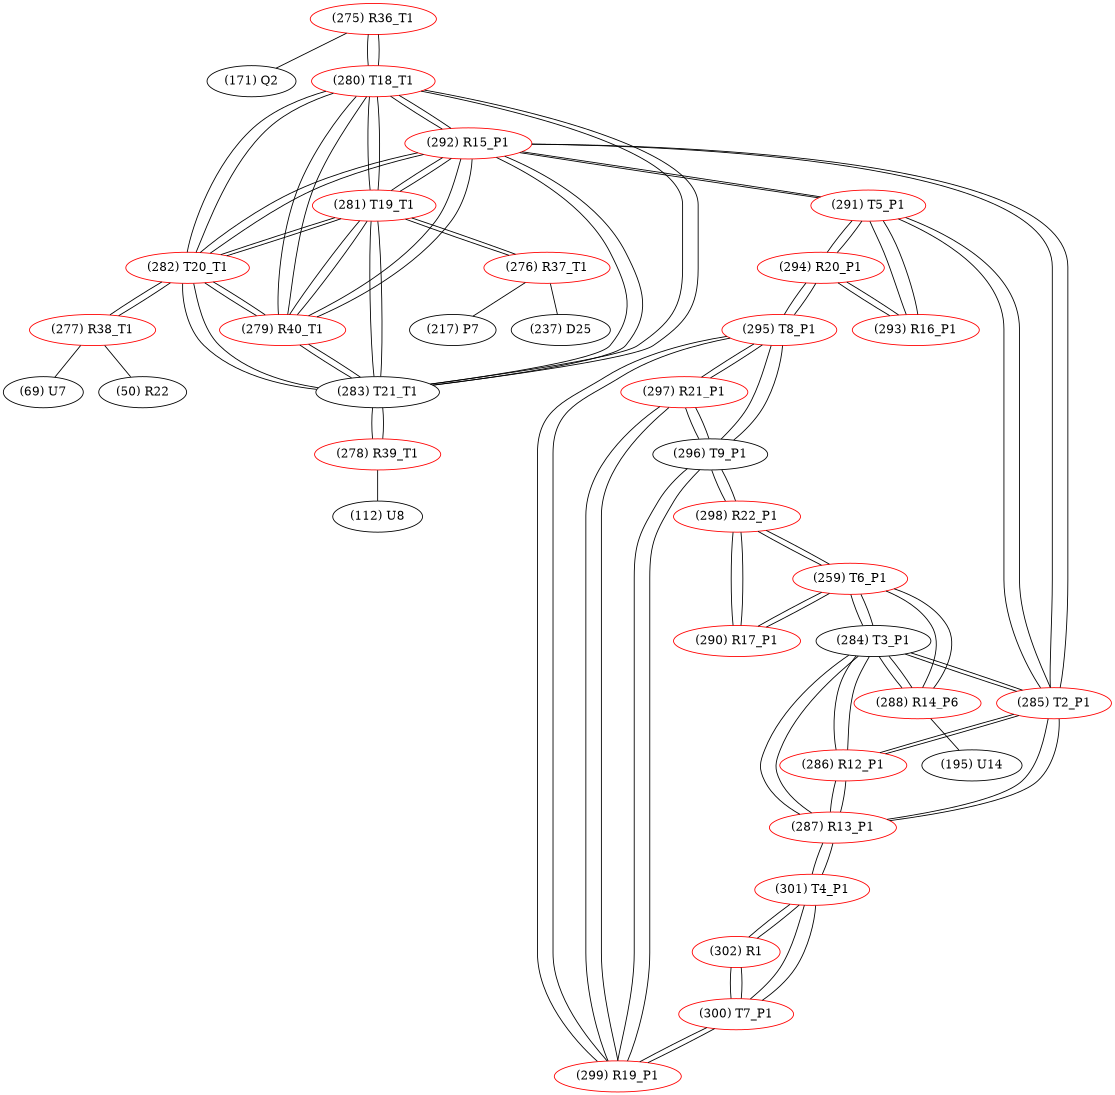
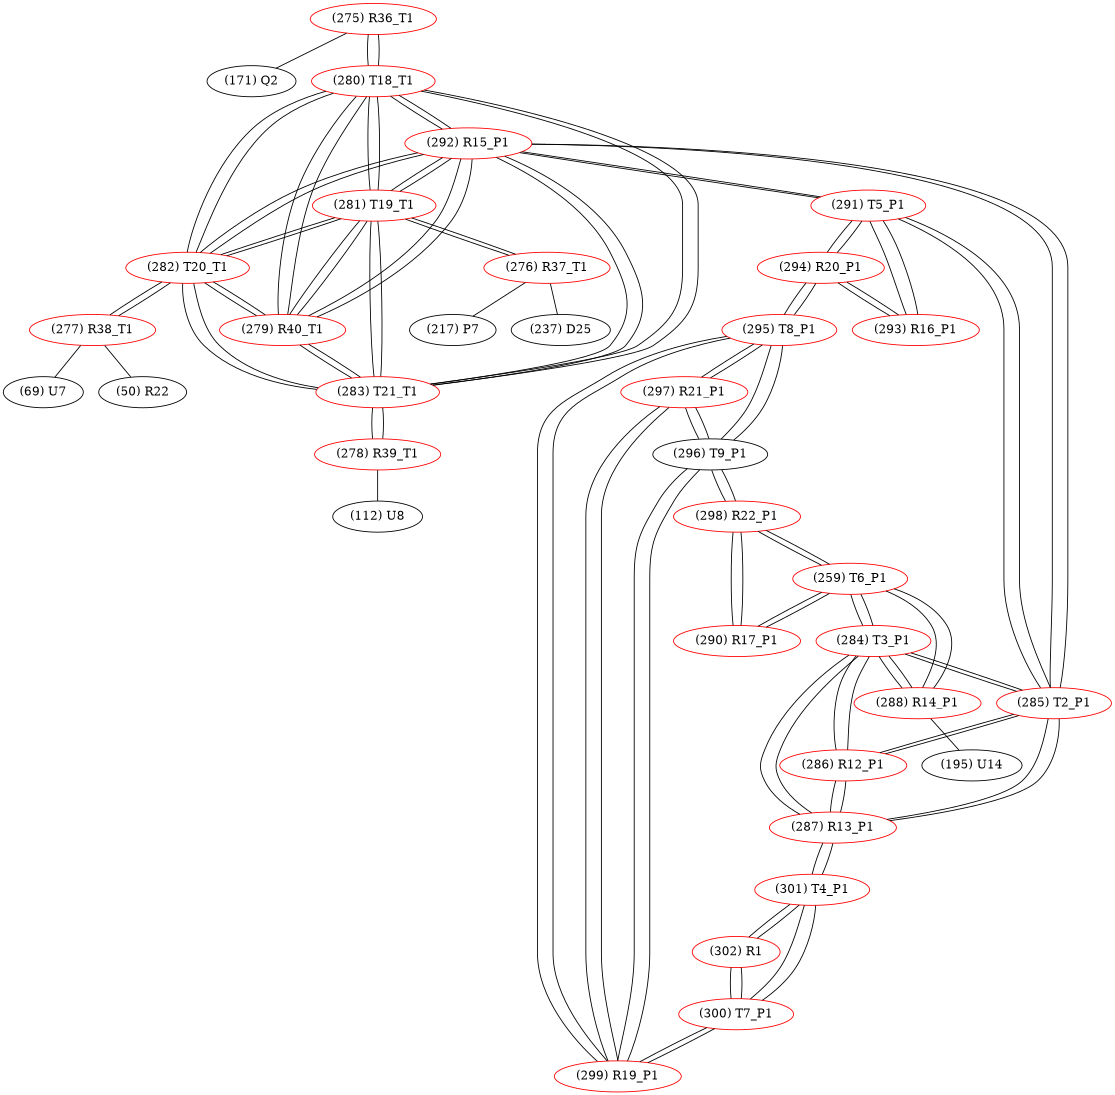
node "(283) T21_T1": color black -> red
node "(284) T3_P1": color black -> red
node "(288) R14_P6": label "(288) R14_P6" -> "(288) R14_P1"
